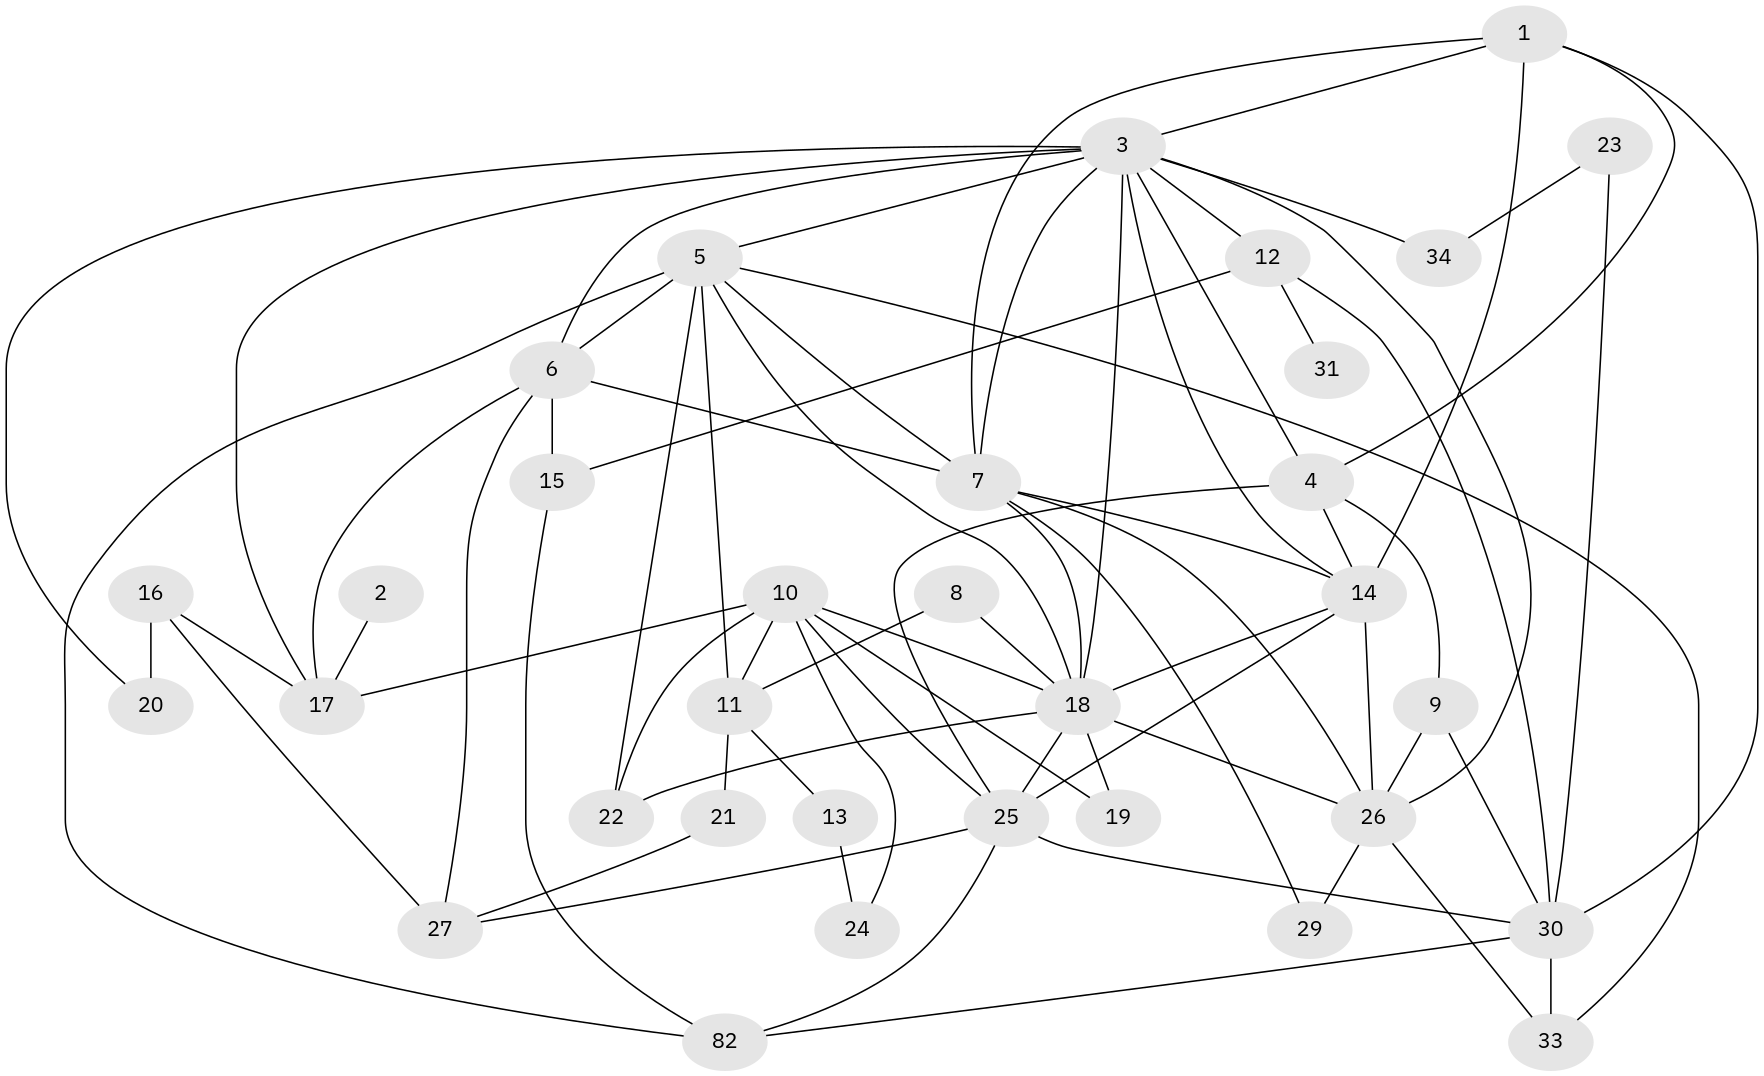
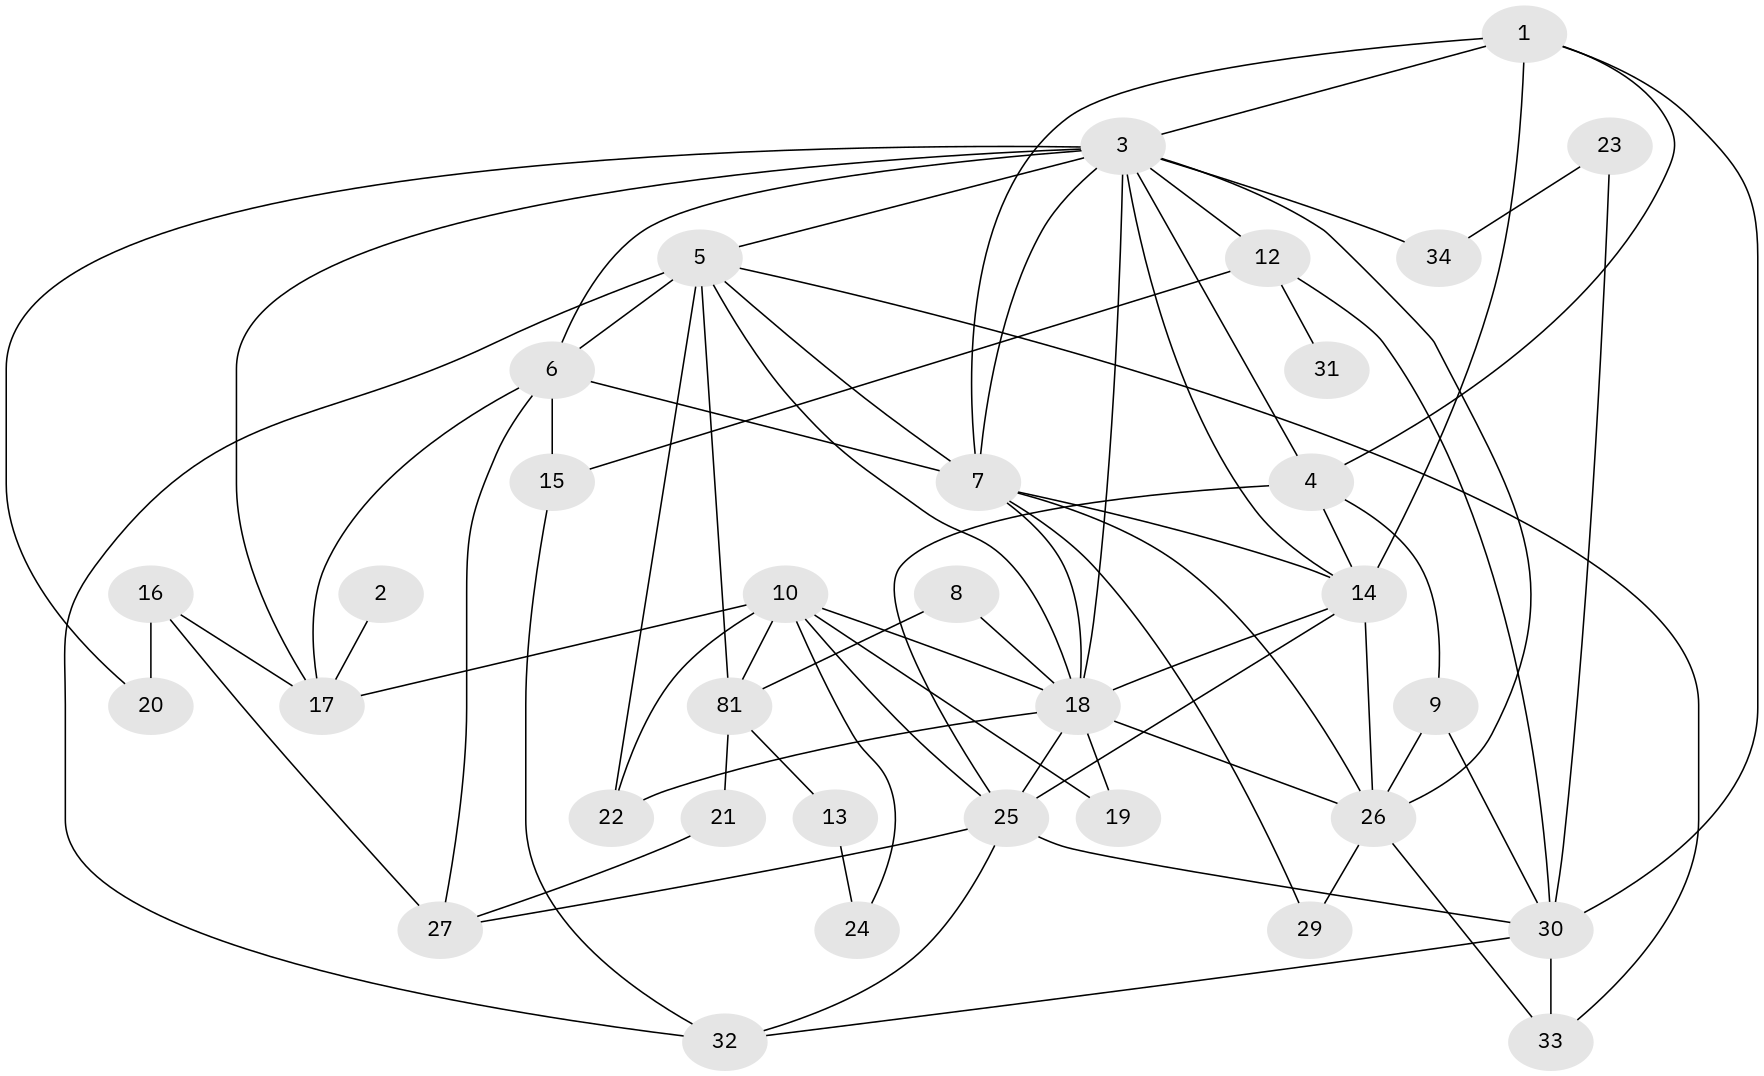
node "11": label "11" -> "81"
node "82": label "82" -> "32"
